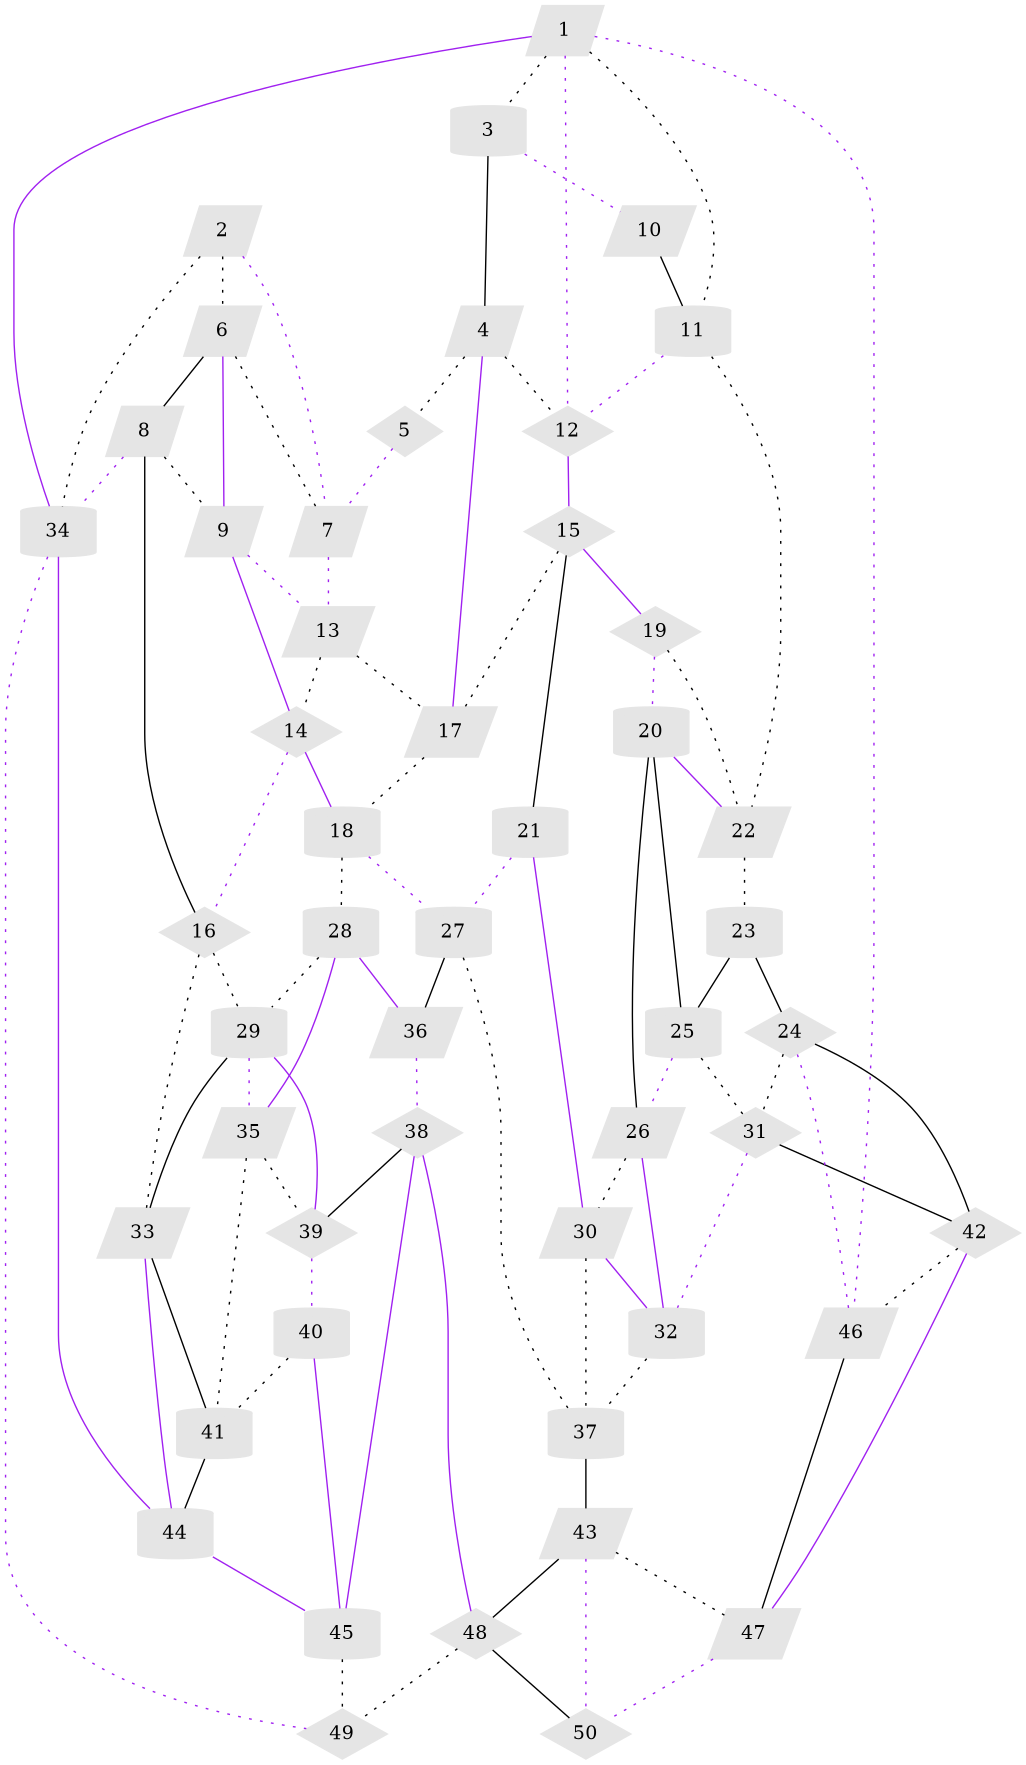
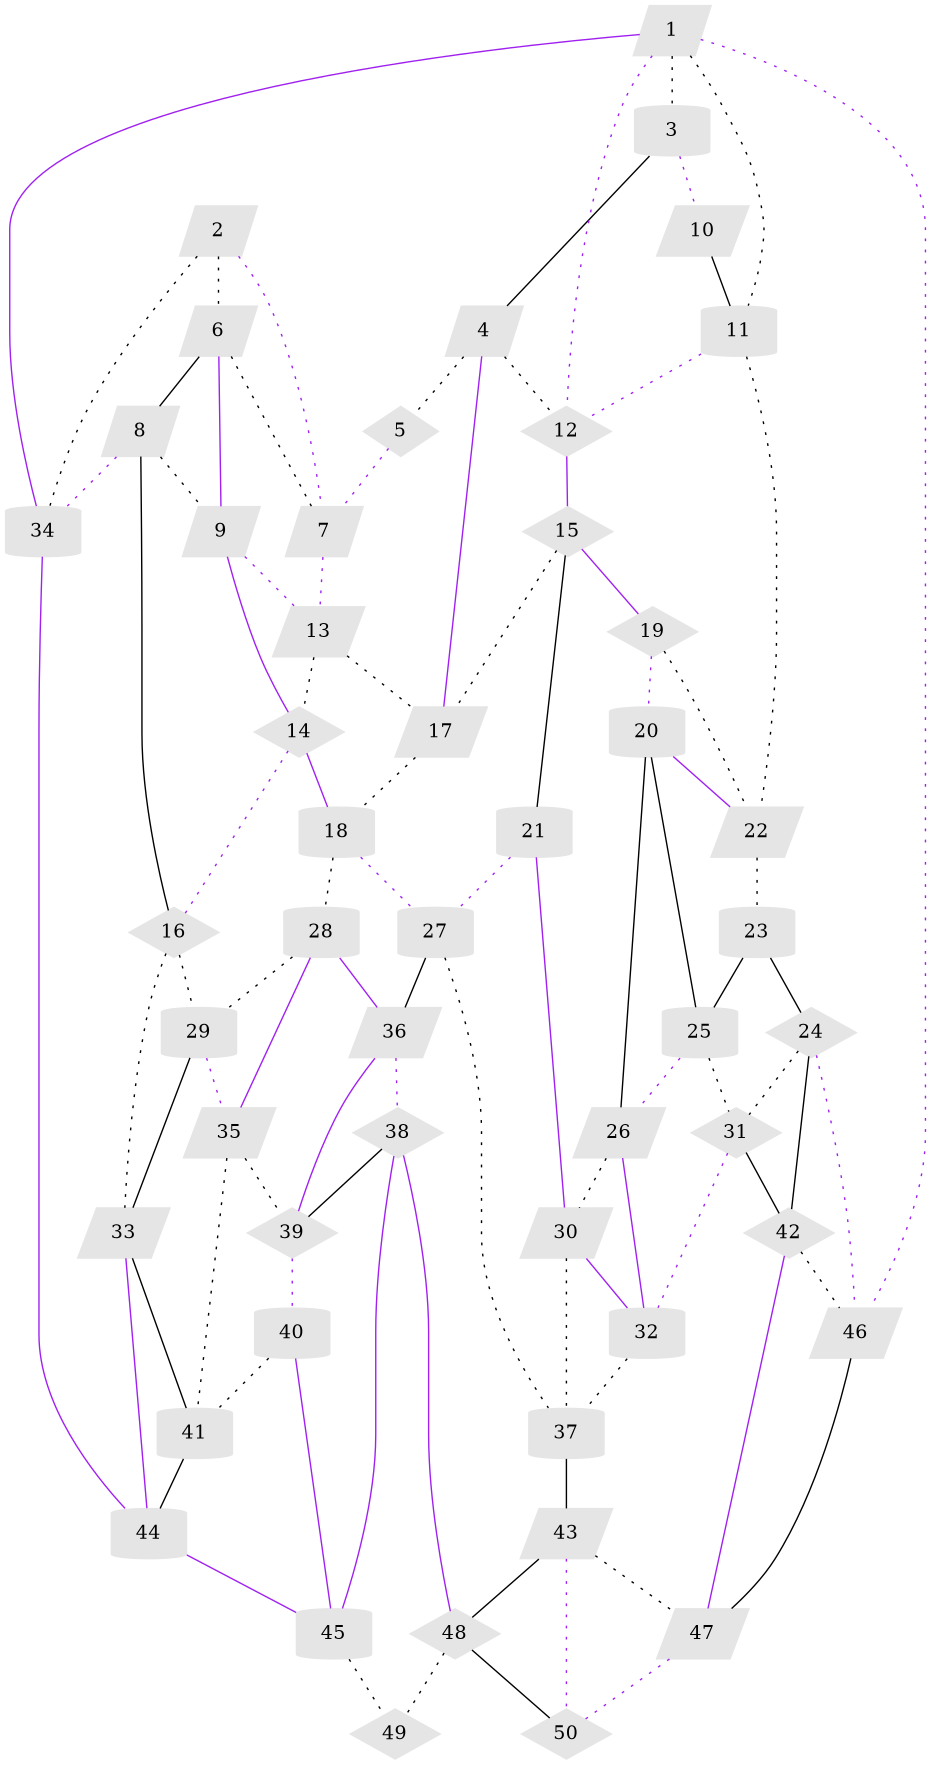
edge "29" -- "39": now "36" -- "39"
edge "34" -- "49": removed
